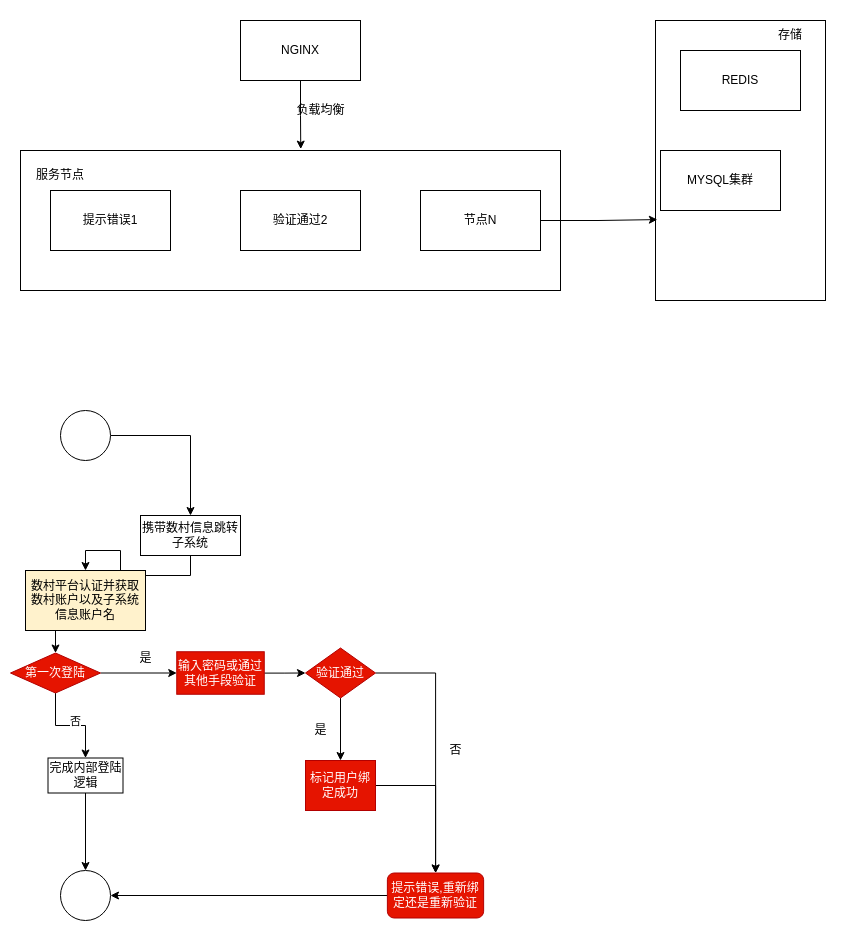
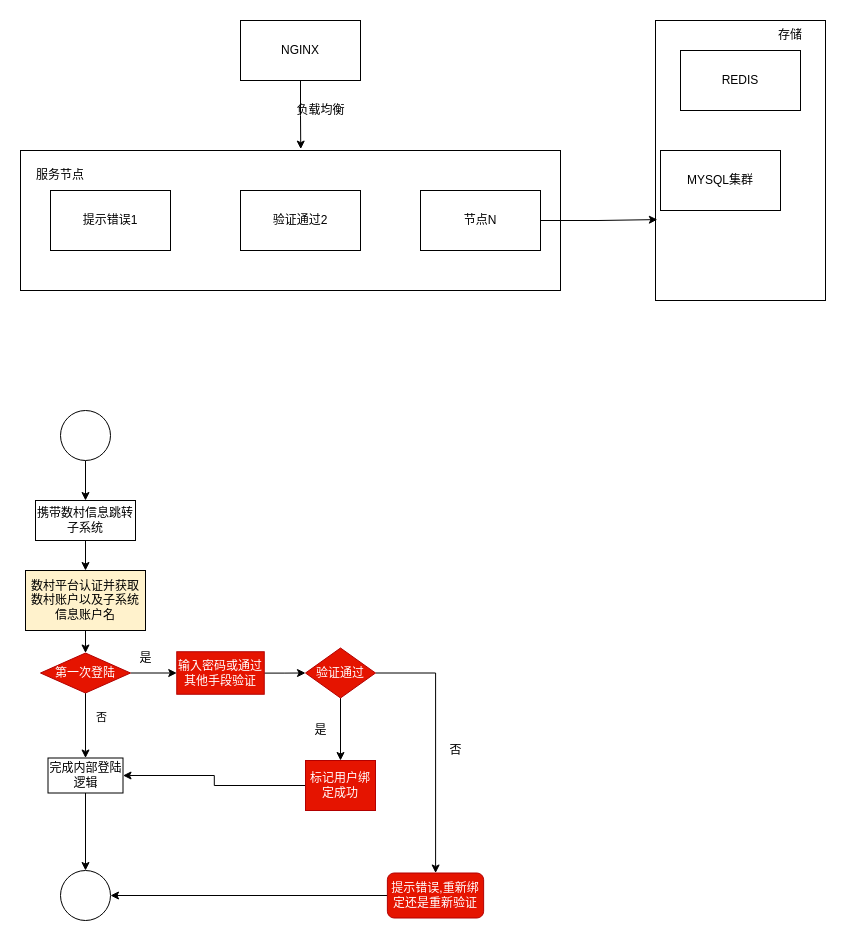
node "携带数村信息跳转子系统": moved (191, 536) -> (86, 521)
node "第一次登陆": moved (56, 673) -> (86, 673)
edge "标记用户绑定成功" -> "提示错误,重新绑定还是重新验证": now "标记用户绑定成功" -> "完成内部登陆逻辑"
